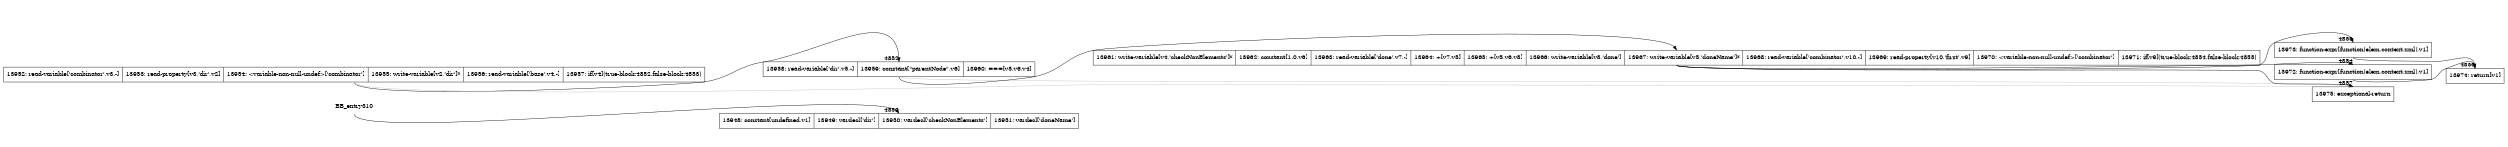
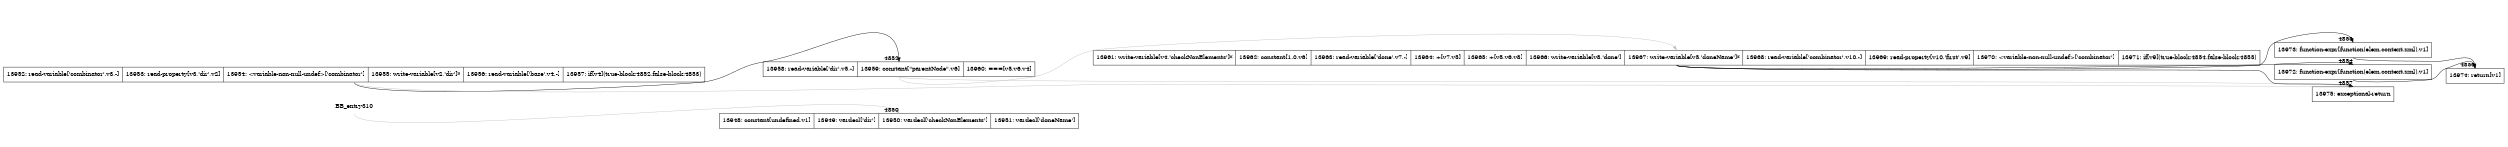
edge "13958: read-variable['dir',v5,-]" -> "13961: write-variable[v4,'checkNonElements']*": color black -> gray
edge "BB_entry310" -> "13948: constant[undefined,v1]": color black -> gray
